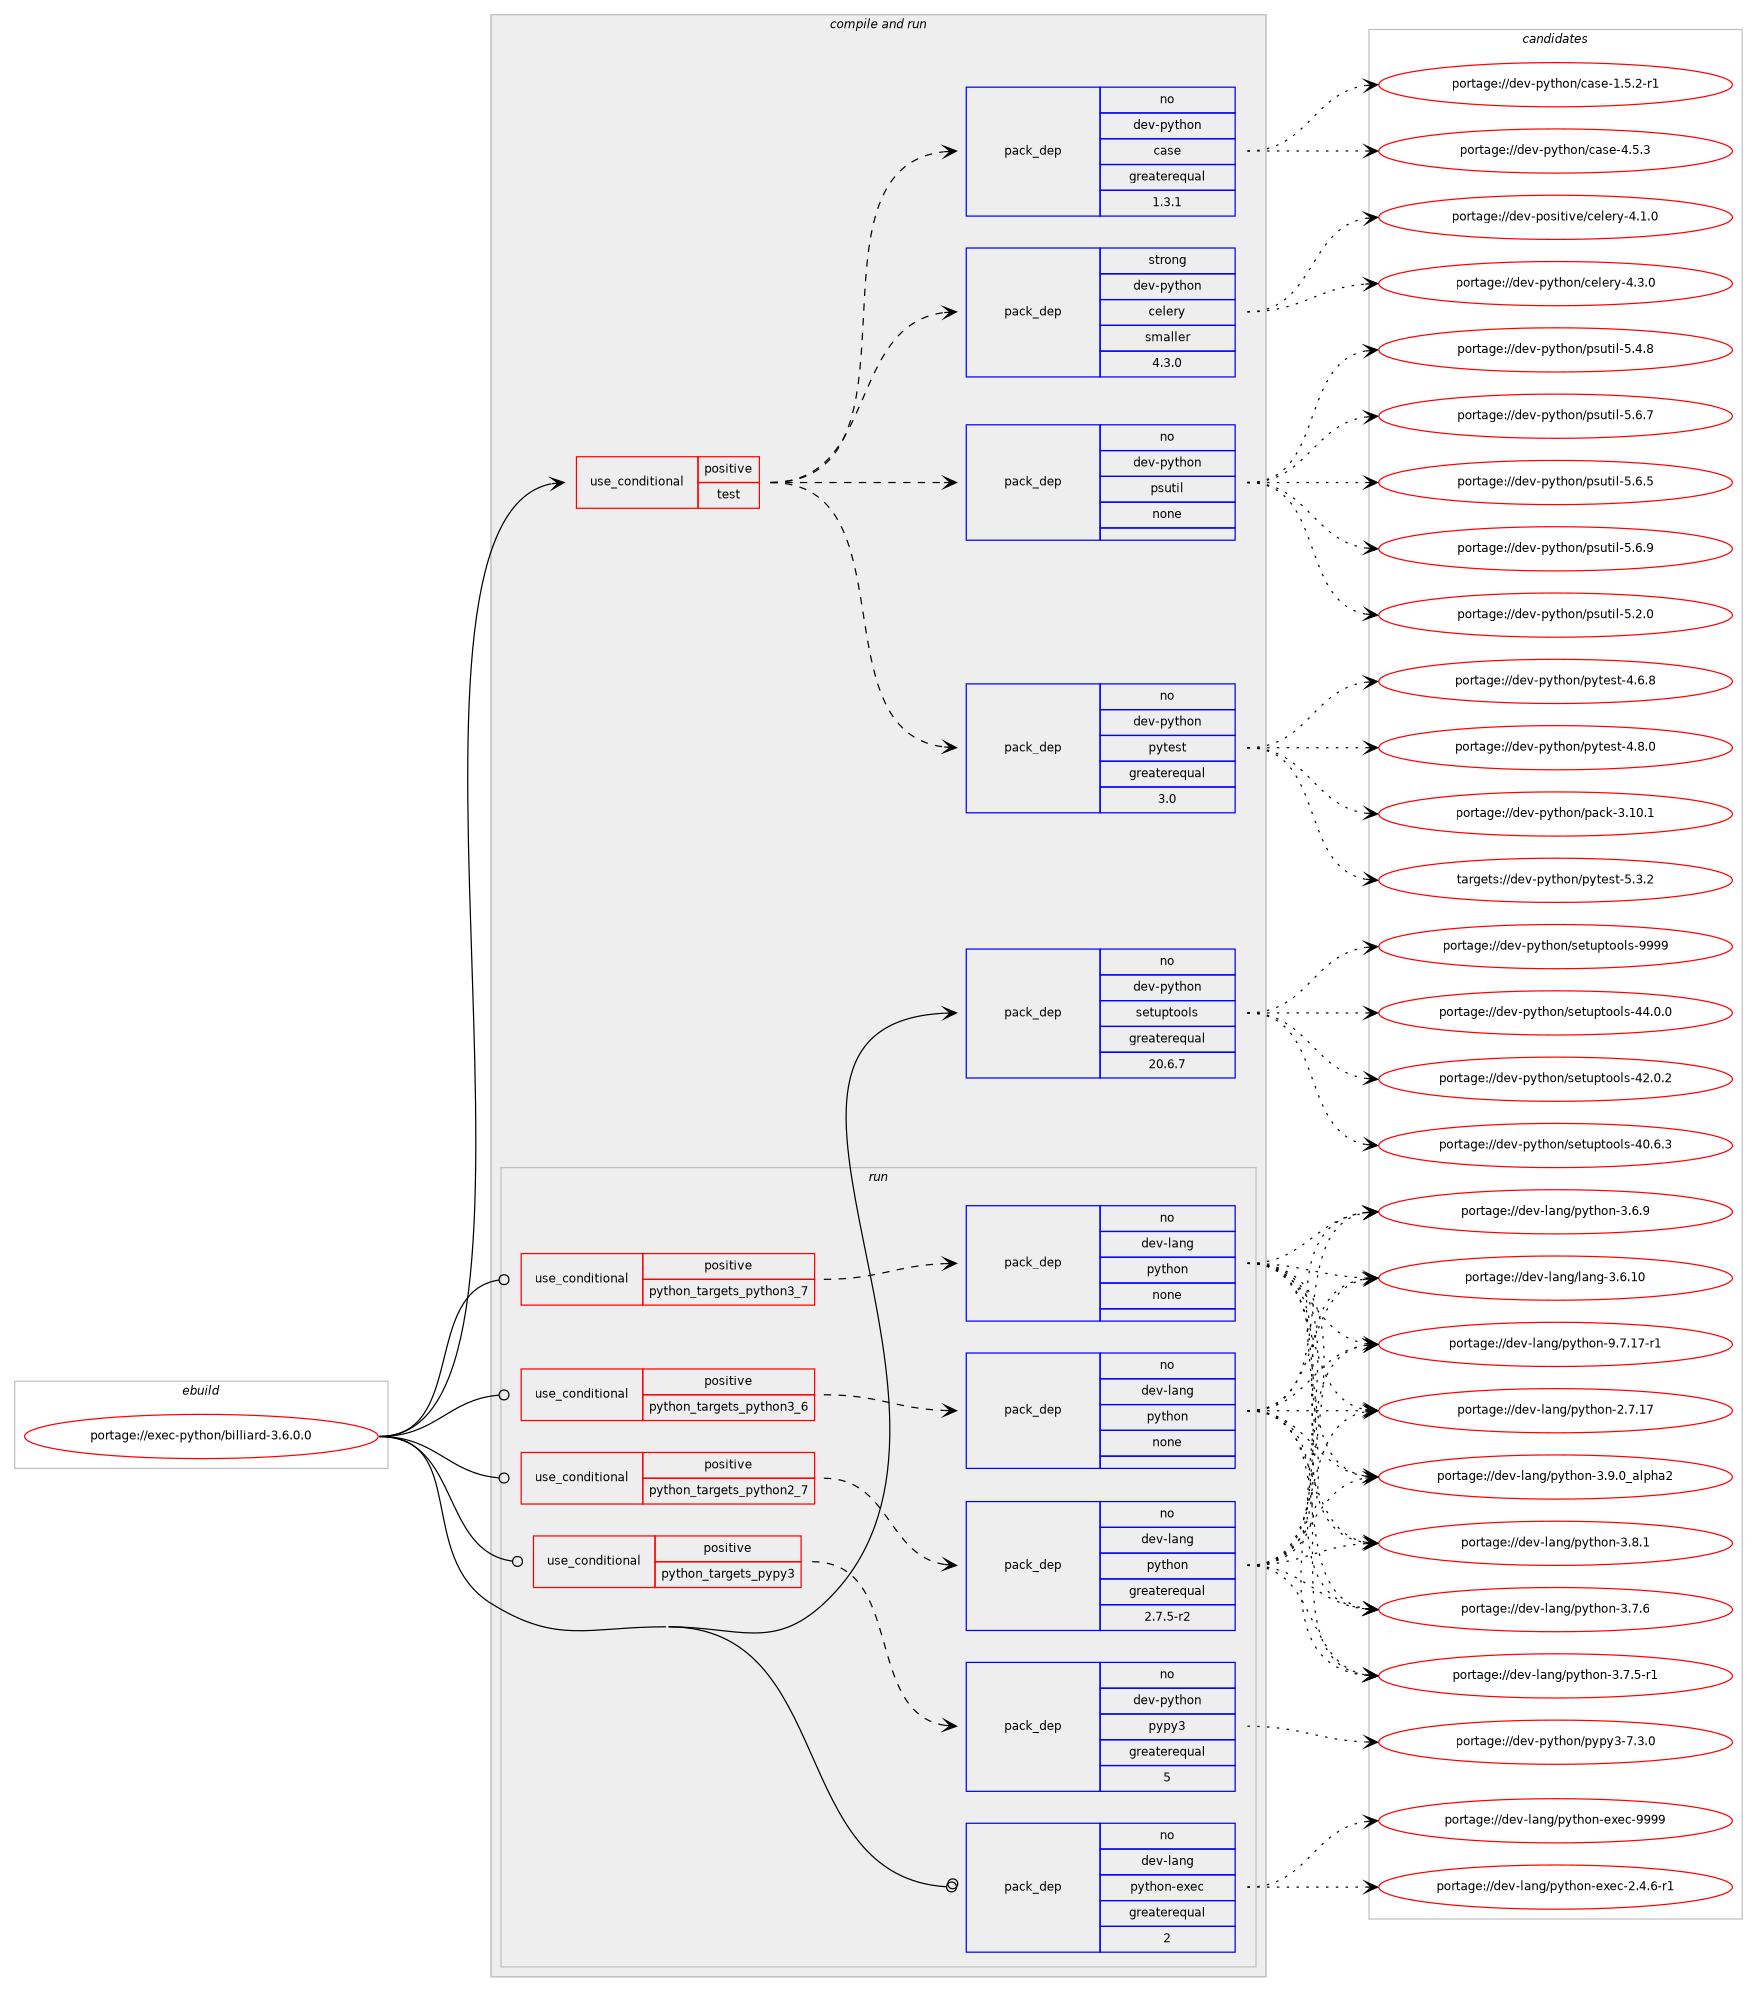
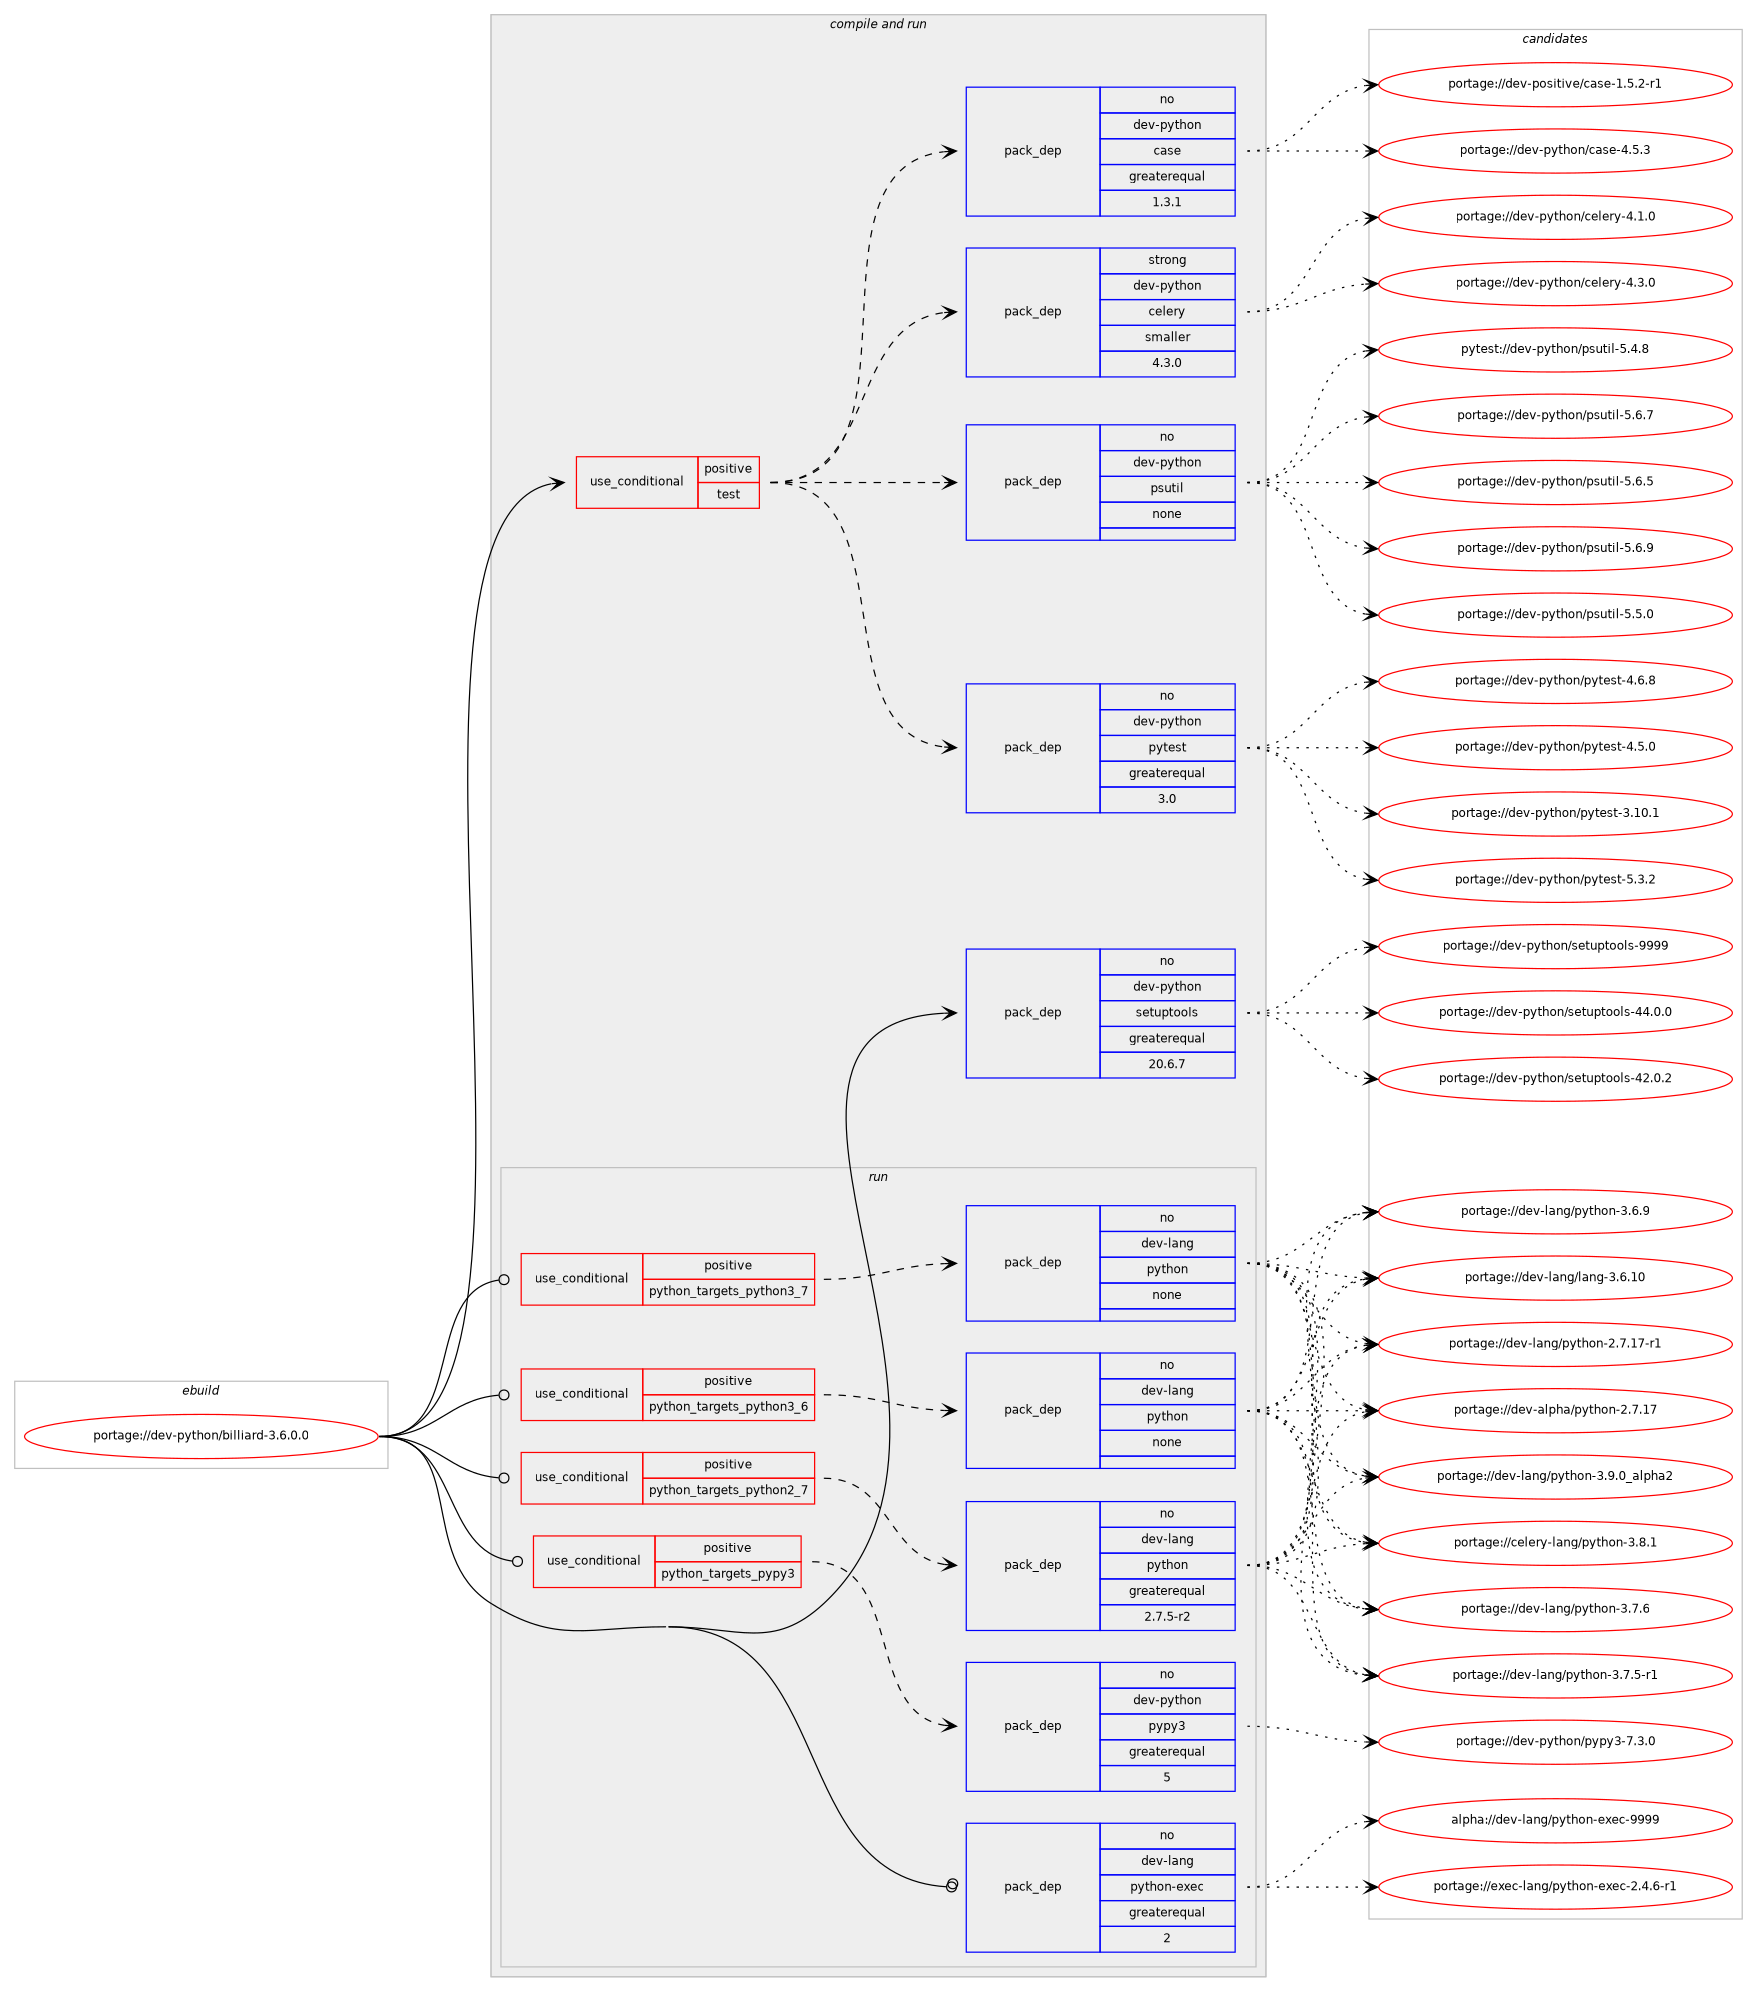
node "portage://dev-python/case-1.5.2-r1": label "portage://dev-python/case-1.5.2-r1" -> "portage://dev-positive/case-1.5.2-r1"
node "portage://dev-positive/celery-4.1.0": label "portage://dev-positive/celery-4.1.0" -> "portage://dev-python/celery-4.1.0"
node "portage://dev-python/psutil-5.4.8": label "portage://dev-python/psutil-5.4.8" -> "pytest://dev-python/psutil-5.4.8"
node "portage://dev-python/psutil-5.2.0": label "portage://dev-python/psutil-5.2.0" -> "portage://dev-python/psutil-5.5.0"
node "portage://dev-python/pytest-4.8.0": label "portage://dev-python/pytest-4.8.0" -> "portage://dev-python/pytest-4.5.0"
node "portage://dev-python/pack-3.10.1": label "portage://dev-python/pack-3.10.1" -> "portage://dev-python/pytest-3.10.1"
node "targets://dev-python/pytest-5.3.2": label "targets://dev-python/pytest-5.3.2" -> "portage://dev-python/pytest-5.3.2"
node "portage://dev-python/setuptools-40.6.3": removed
node "portage://dev-lang/python-9.7.17-r1": label "portage://dev-lang/python-9.7.17-r1" -> "portage://dev-lang/python-2.7.17-r1"
node "portage://dev-lang/python-2.7.17": label "portage://dev-lang/python-2.7.17" -> "portage://dev-alpha/python-2.7.17"
node "portage://exec-python/billiard-3.6.0.0": label "portage://exec-python/billiard-3.6.0.0" -> "portage://dev-python/billiard-3.6.0.0"
node "portage://dev-lang/python-3.8.1": label "portage://dev-lang/python-3.8.1" -> "portage://celery-lang/python-3.8.1"
node "portage://dev-lang/python-exec-9999": label "portage://dev-lang/python-exec-9999" -> "alpha://dev-lang/python-exec-9999"
node "portage://dev-lang/python-exec-2.4.6-r1": label "portage://dev-lang/python-exec-2.4.6-r1" -> "portage://exec-lang/python-exec-2.4.6-r1"
